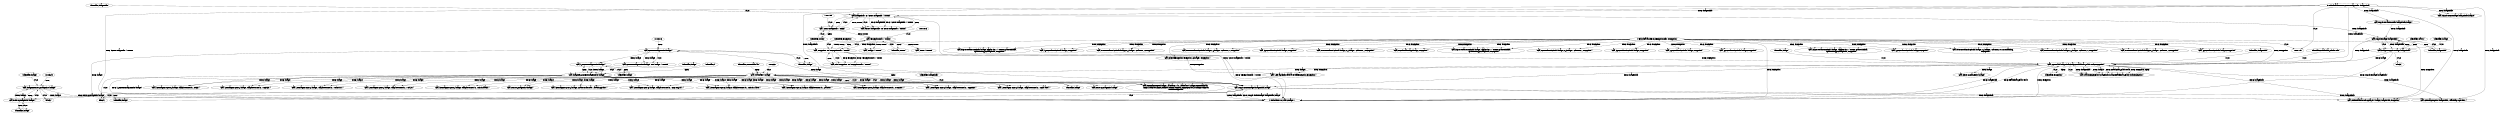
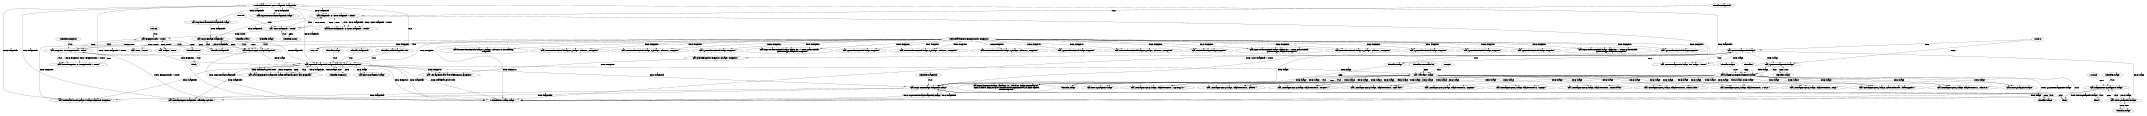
node "(Call,(const ImageInfo *) TIFF)": label "(Call,(const ImageInfo *) TIFF)" -> "(Call,(const ImageInfo *) NULL)"
node "(Call,min(exception != (ExceptionInfo *) NULL))": label "(Call,min(exception != (ExceptionInfo *) NULL))" -> "(Call,assert(exception != (ExceptionInfo *) NULL))"
edge "(Call,image=SyncNextImageInList(image))" -> "(Call,SyncNextImageInList(image))": now "1000318" -> "(Call,SyncNextImageInList(image))"
